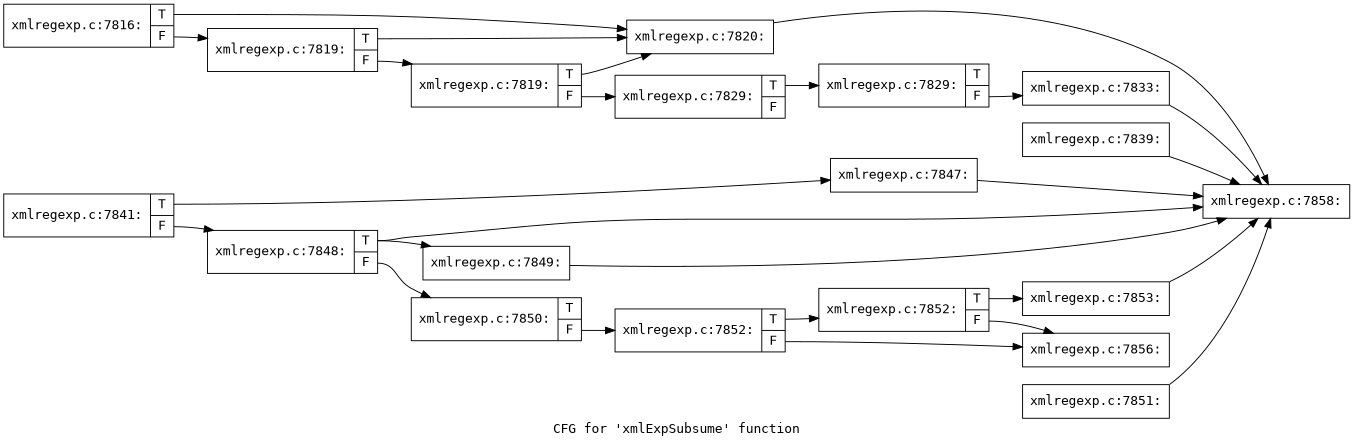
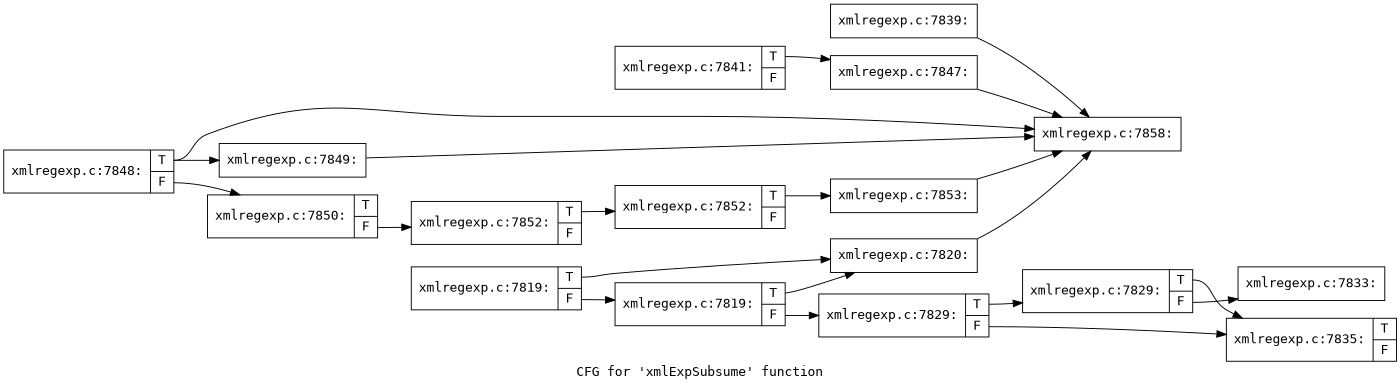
node "xmlregexp.c:7816:": removed
edge "xmlregexp.c:7833:" -> "xmlregexp.c:7858:": removed
edge "xmlregexp.c:7841:" -> "xmlregexp.c:7848:": removed
node "xmlregexp.c:7835:": added
node "xmlregexp.c:7856:": removed
node "xmlregexp.c:7851:": removed
